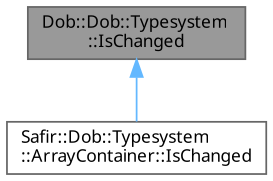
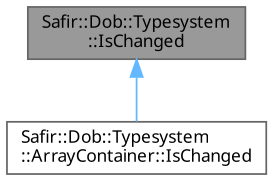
node "Dob::Dob::Typesystem ::IsChanged": label "Dob::Dob::Typesystem ::IsChanged" -> "Safir::Dob::Typesystem ::IsChanged"
